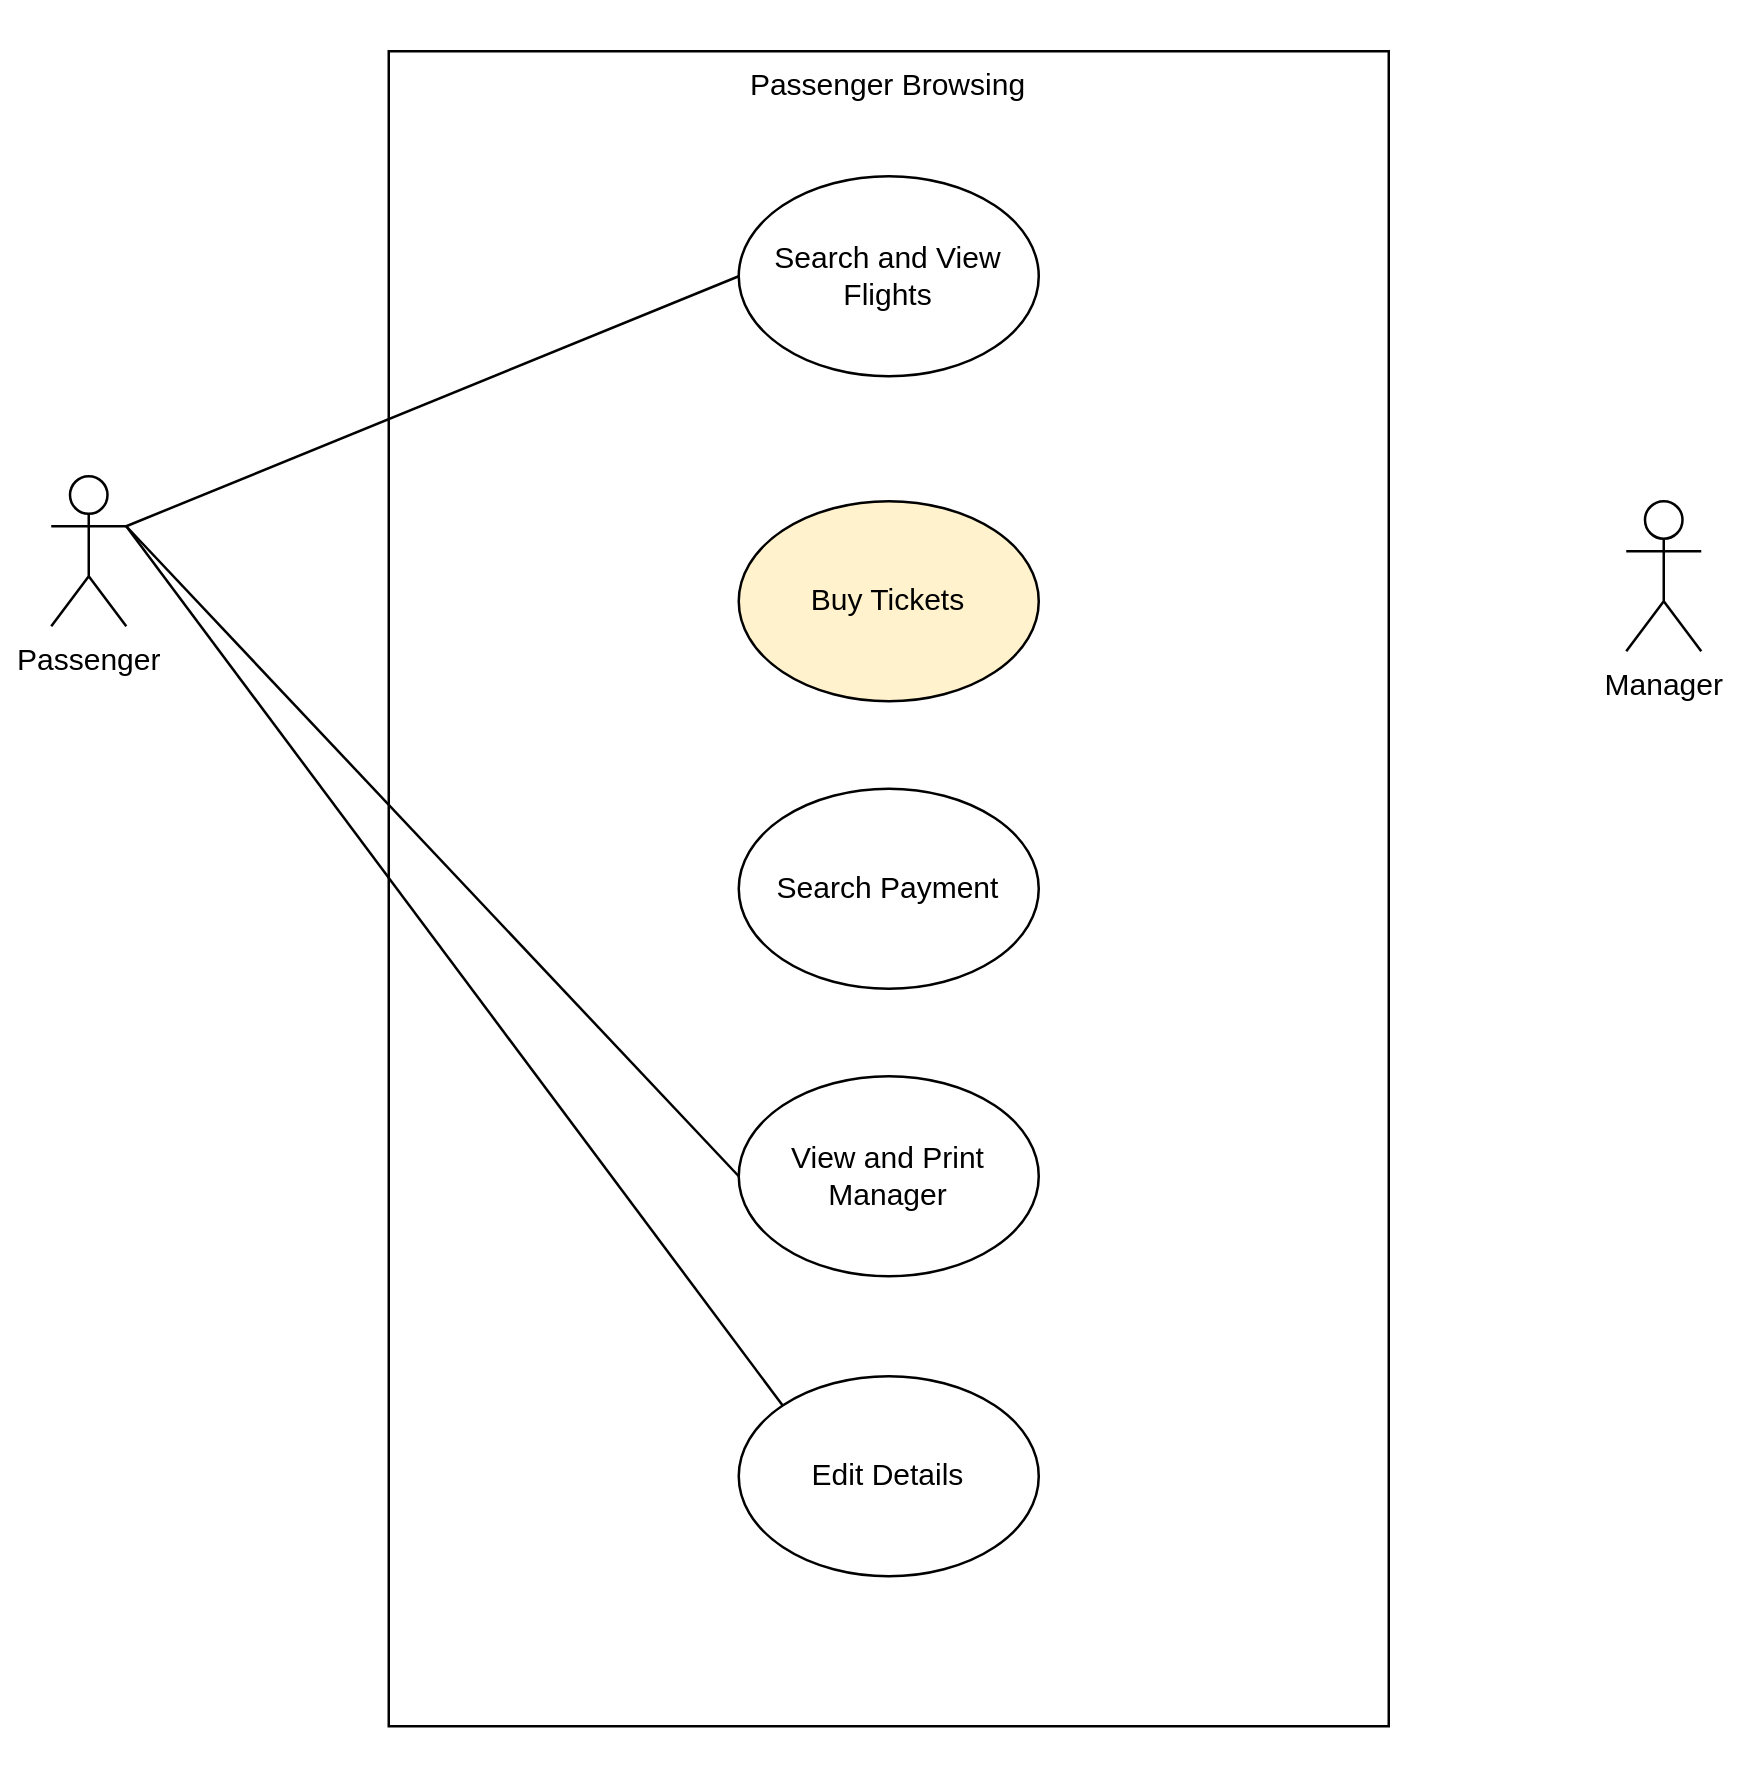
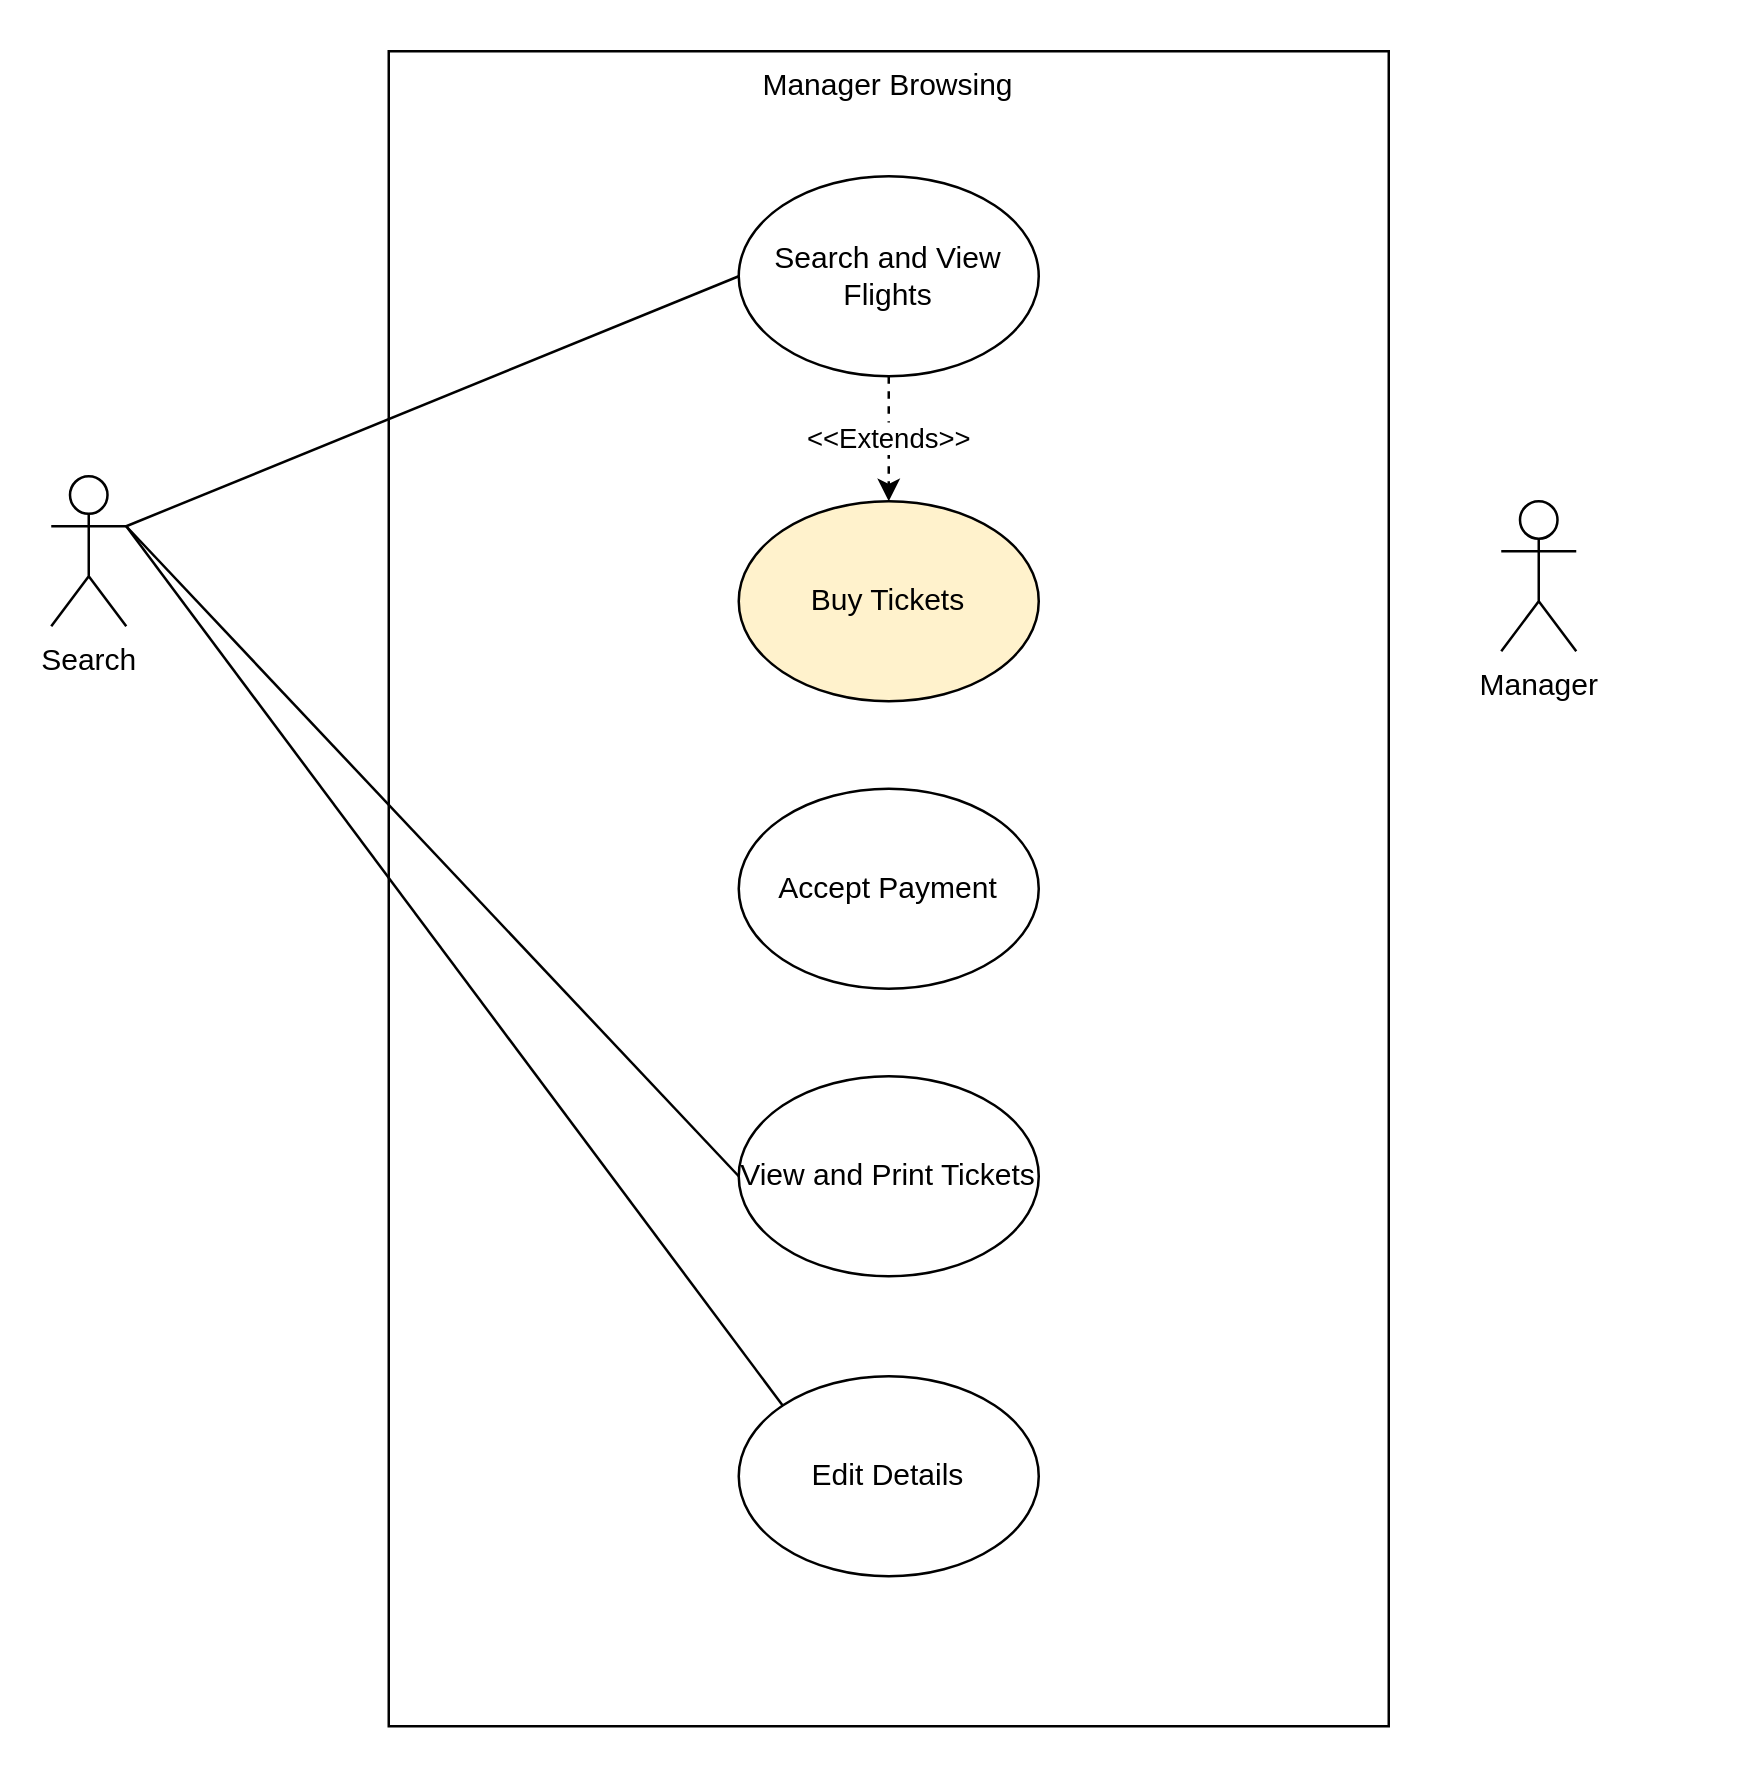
node "Passenger Browsing": label "Passenger Browsing" -> "Manager Browsing"
edge "Search and View Flights" -> "Buy Tickets": added, label "<<Extends>>"
node "Manager": moved (1664, 576) -> (1539, 576)
node "Passenger": label "Passenger" -> "Search"
node "Search Payment": label "Search Payment" -> "Accept Payment"
node "View and Print Manager": label "View and Print Manager" -> "View and Print Tickets"
